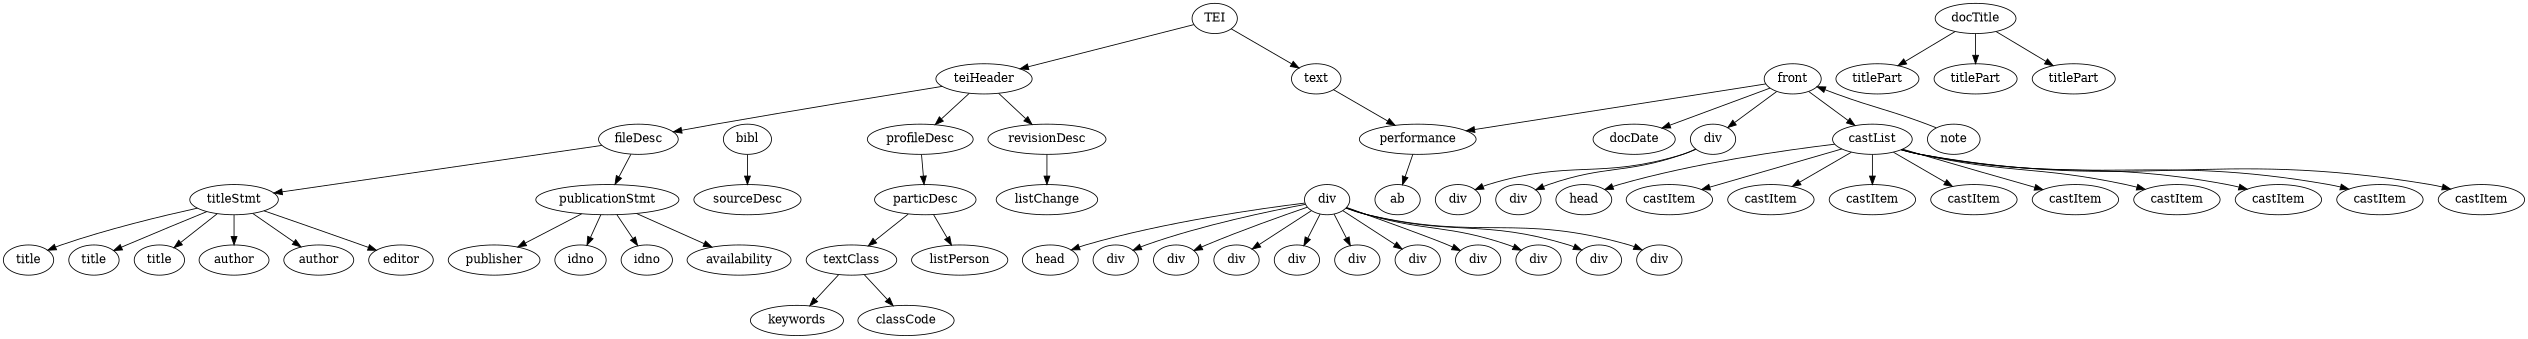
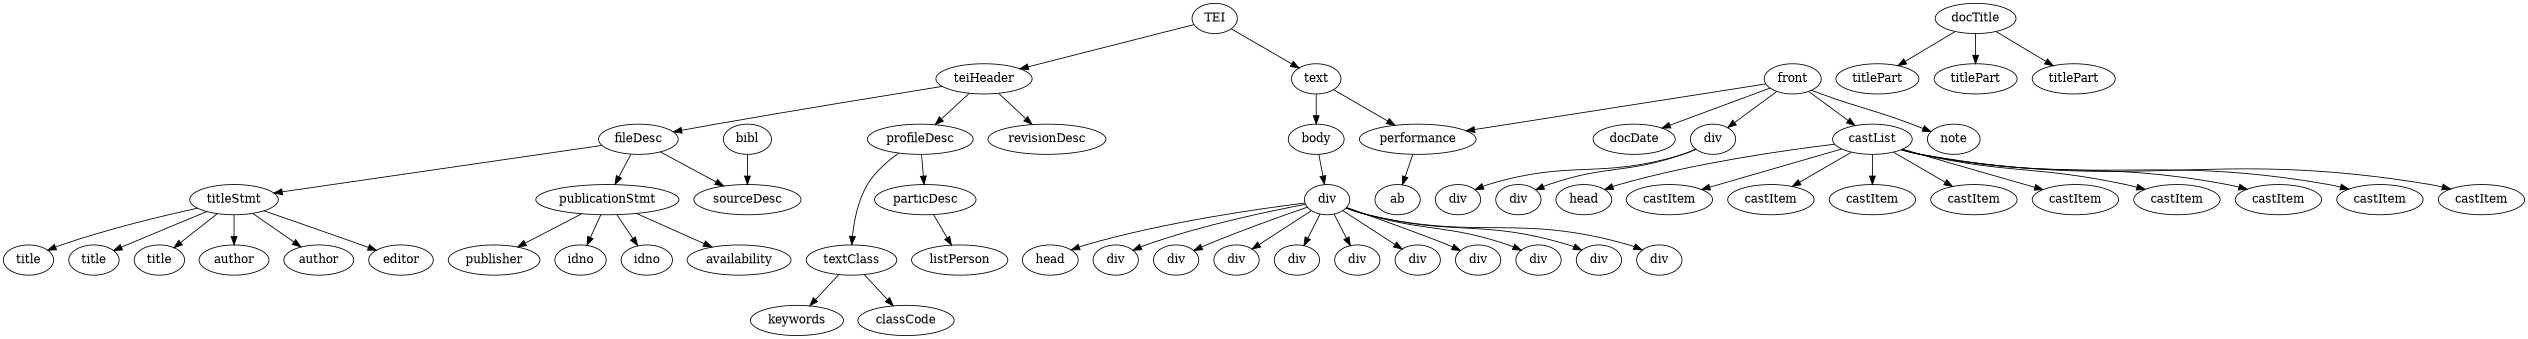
edge "note" -> "front": reversed
node "body": added
edge "fileDesc" -> "sourceDesc": added
node "listChange": removed
edge "particDesc" -> "textClass": now "profileDesc" -> "textClass"
